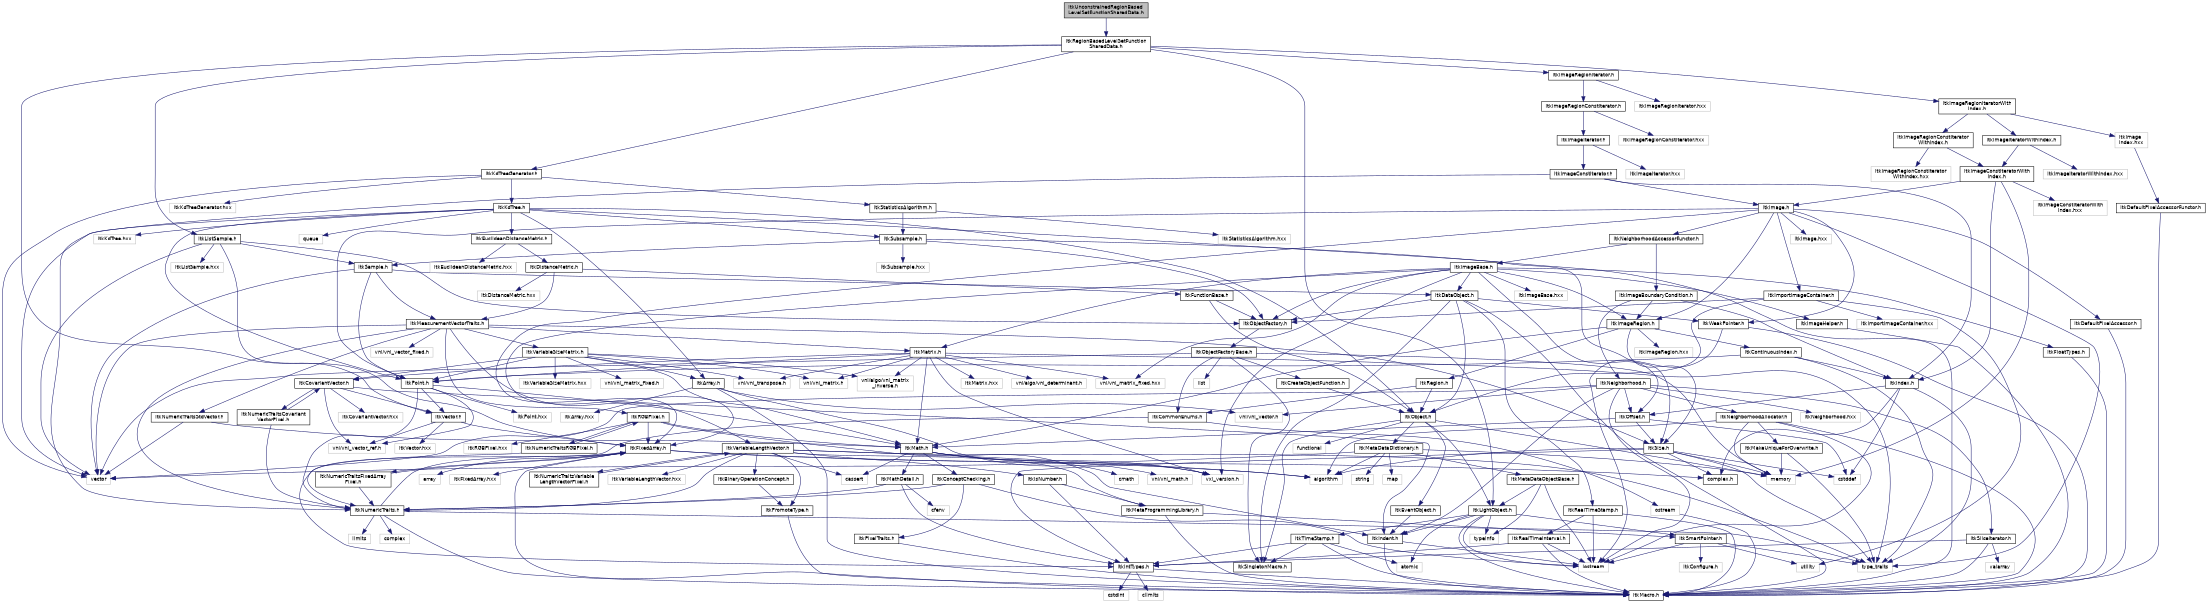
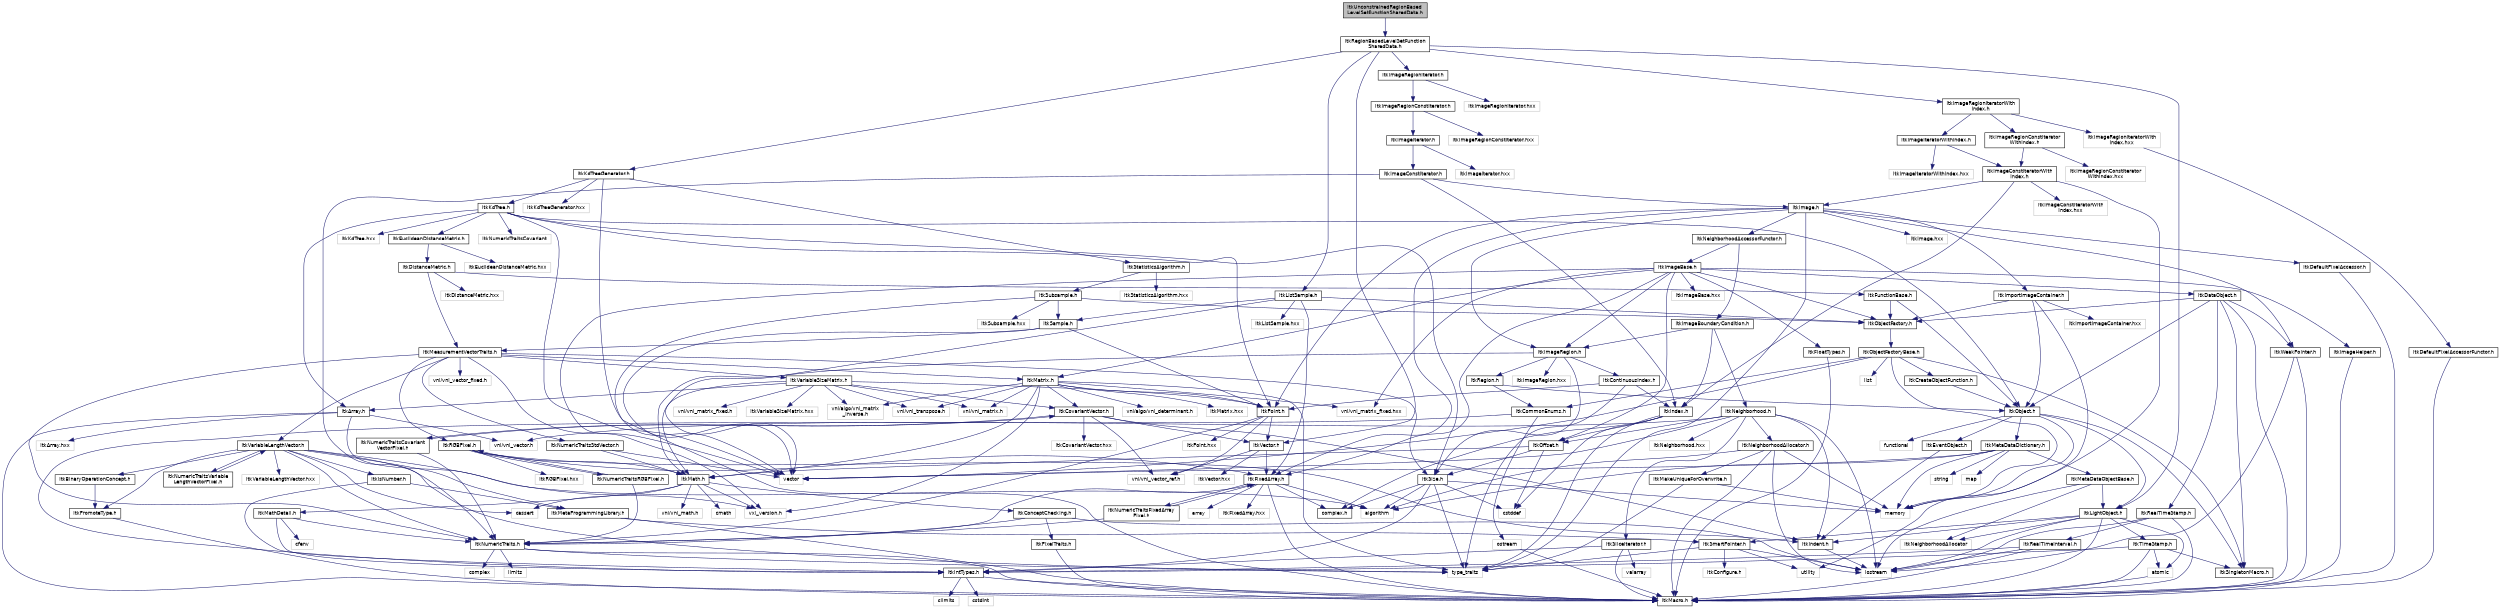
node "itkImage Index.hxx": label "itkImage Index.hxx" -> "itkImageRegionIteratorWith Index.hxx"
edge "itkKdTree.h" -> "itkSubsample.h": removed
node "queue": label "queue" -> "itkNumericTraitsCovariant"
edge "itkSample.h" -> "itkDataObject.h": removed
edge "itkPoint.h" -> "itkMath.h": removed
node "typeinfo": label "typeinfo" -> "itkNeighborhoodAllocator"
edge "itkIndent.h" -> "itkMacro.h": now "atomic" -> "itkMacro.h"
